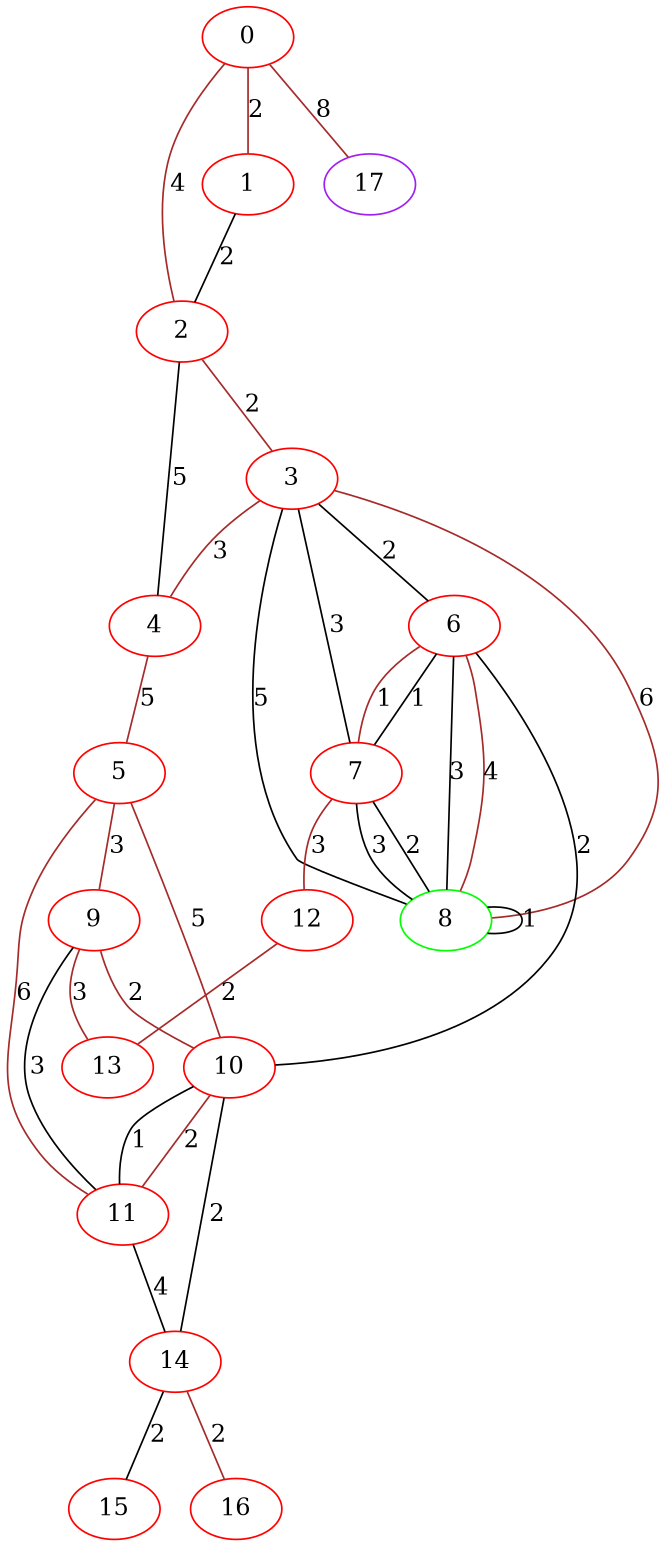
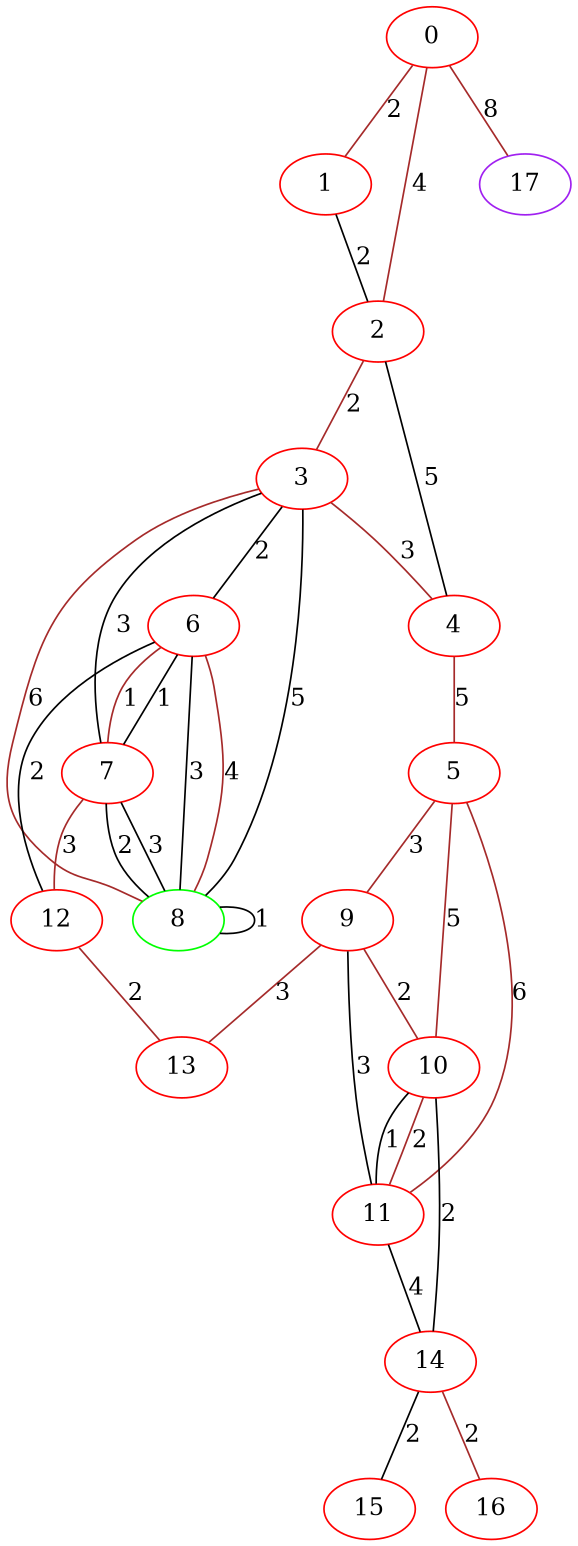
edge "6" -- "10": now "6" -- "12"
